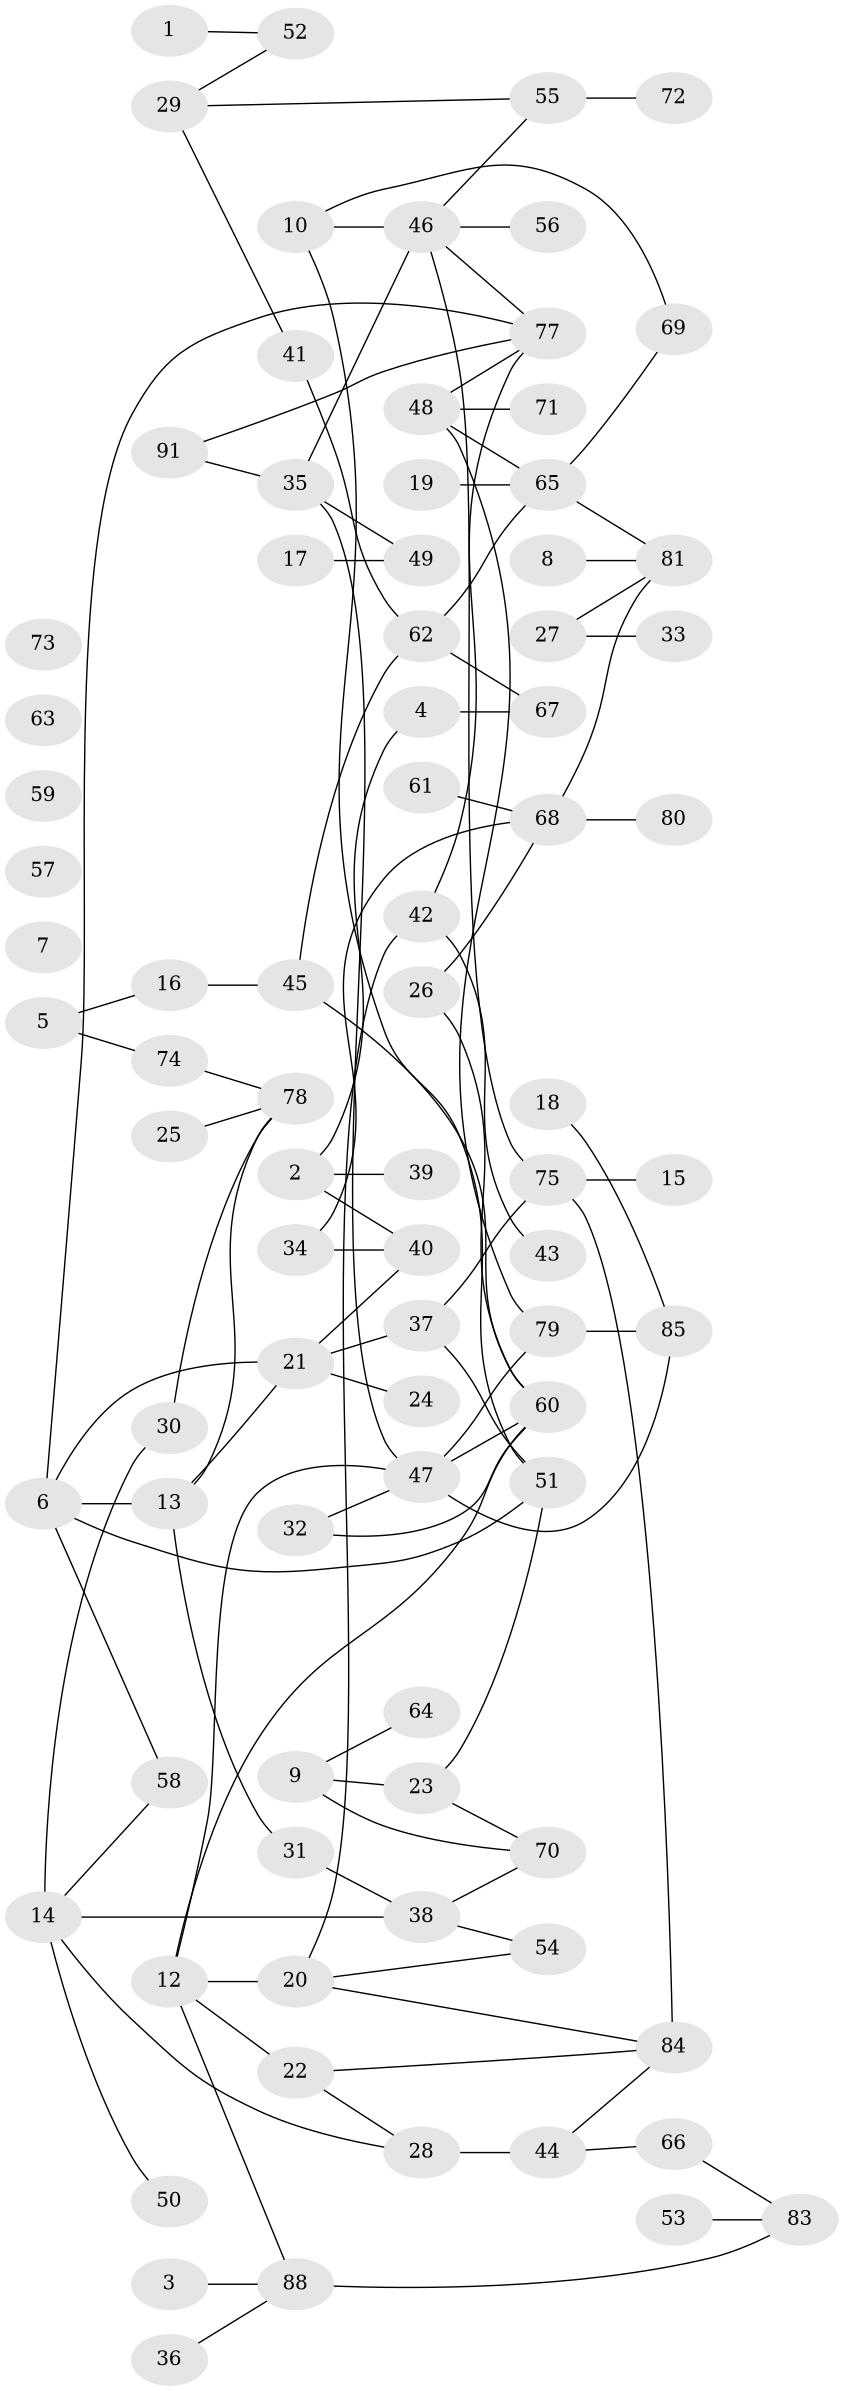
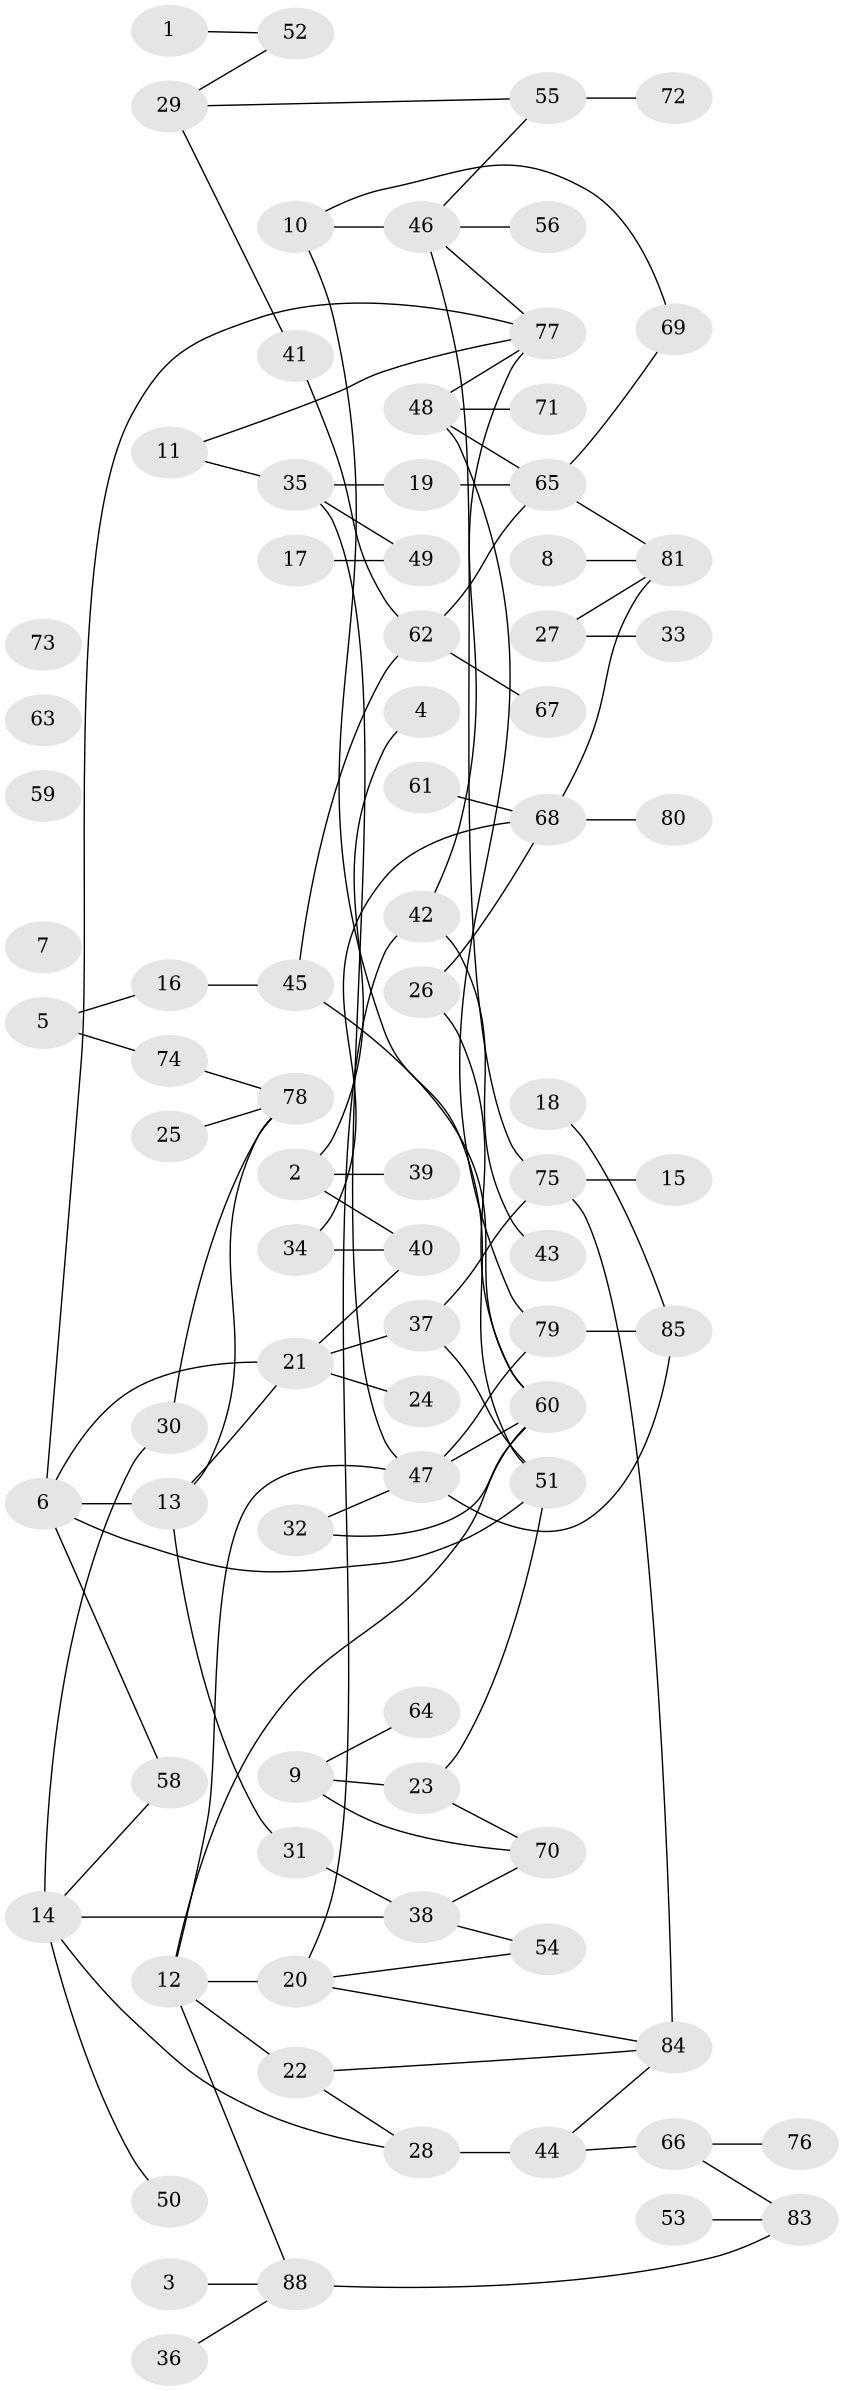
edge "46" -- "35": now "19" -- "35"
node "91": label "91" -> "11"
edge "4" -- "67": removed
node "57": removed
node "76": added
